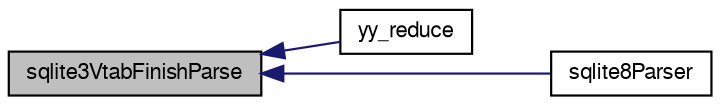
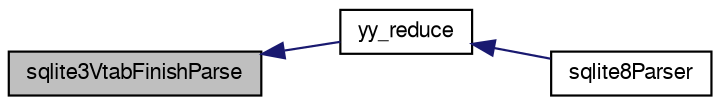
edge "sqlite8Parser" -> "sqlite3VtabFinishParse": now "sqlite8Parser" -> "yy_reduce"
